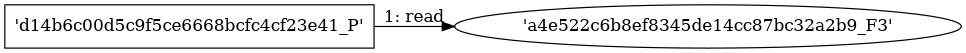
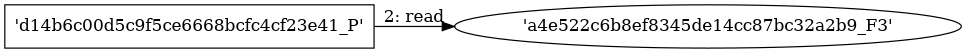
edge "'d14b6c00d5c9f5ce6668bcfc4cf23e41_P'" -> "'a4e522c6b8ef8345de14cc87bc32a2b9_F3'": label "1: read" -> "2: read"
